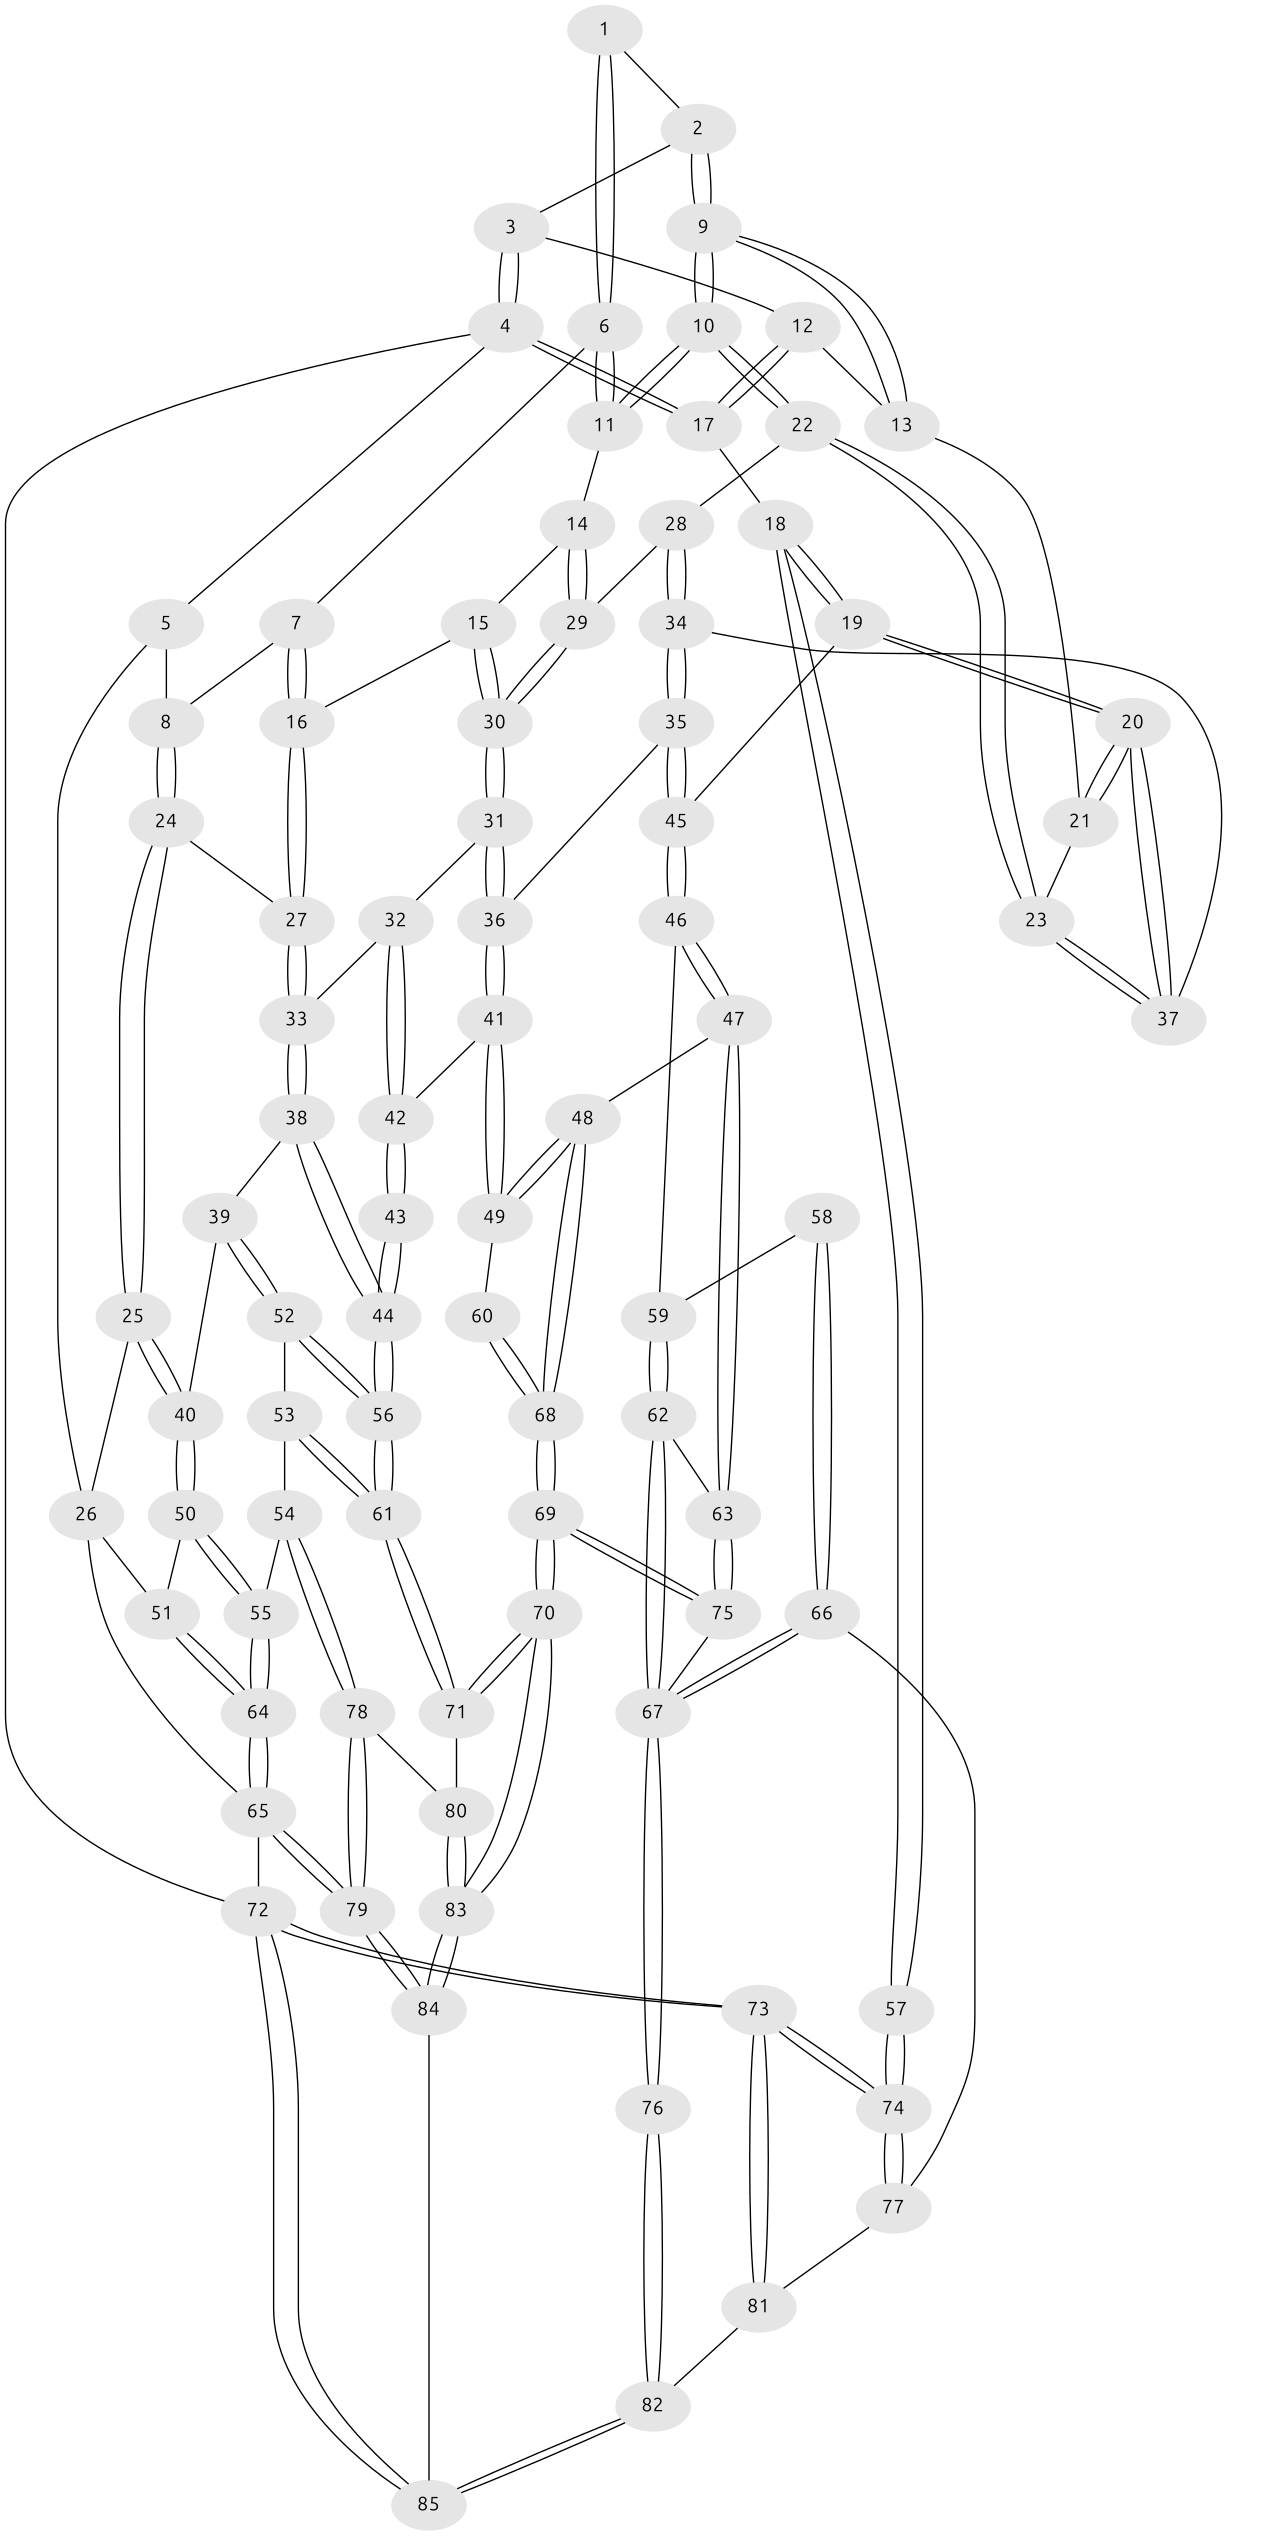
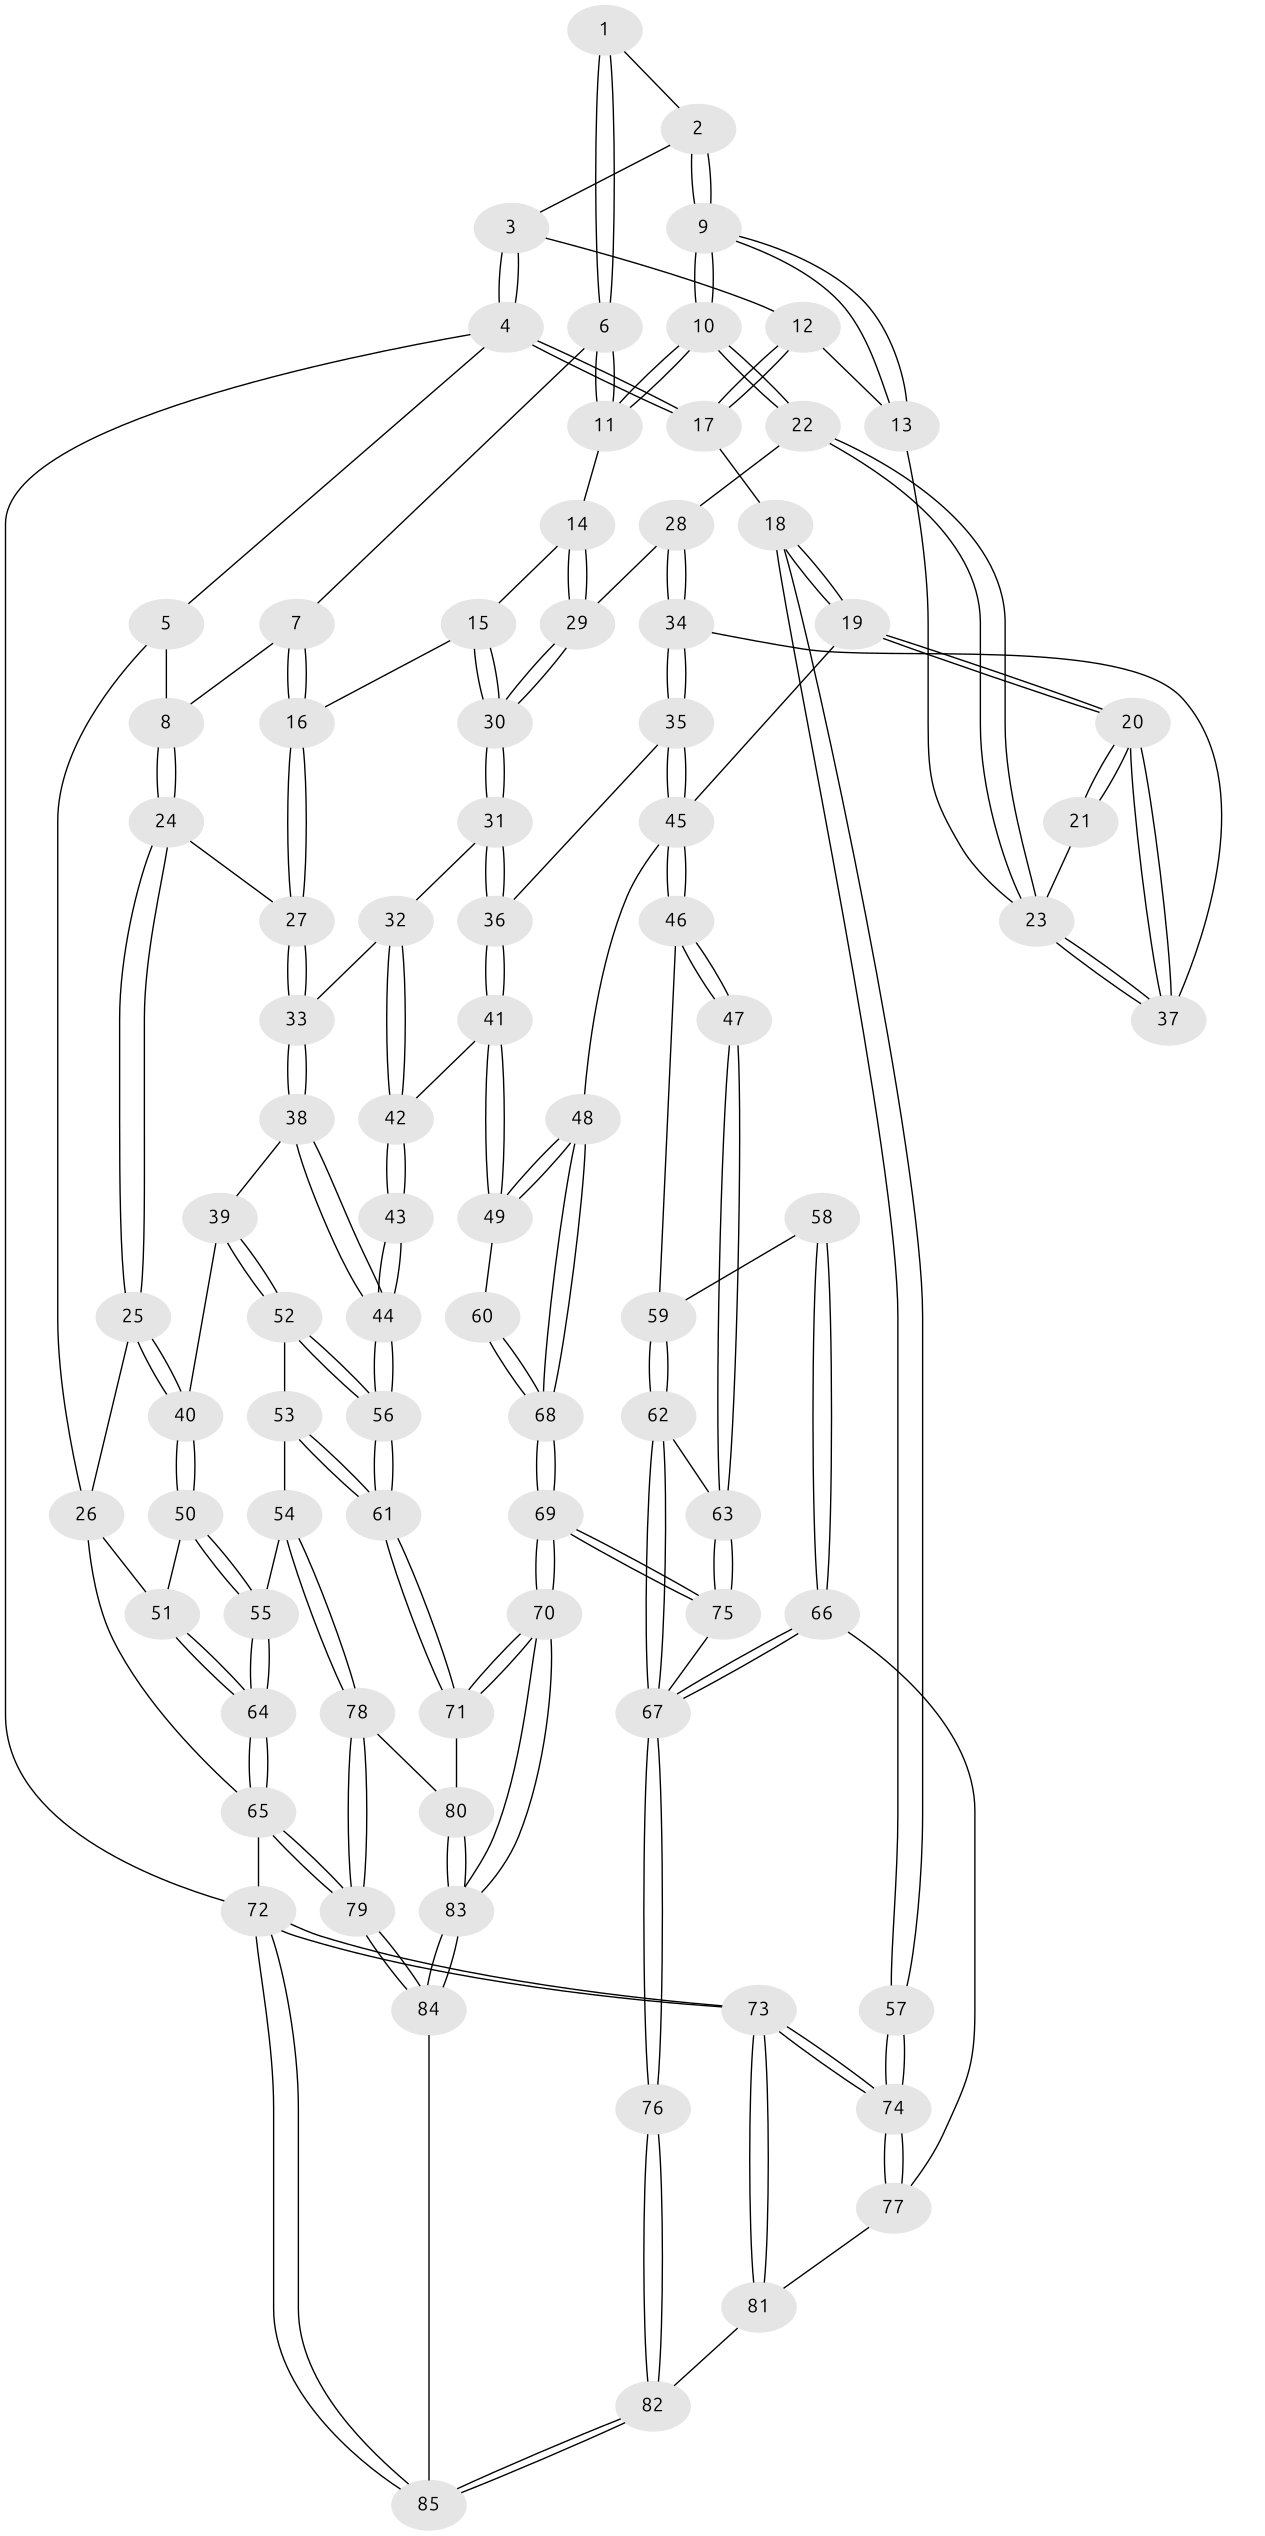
edge "13" -- "21": now "13" -- "23"
edge "47" -- "48": now "45" -- "48"
